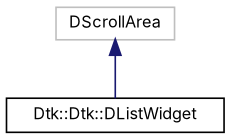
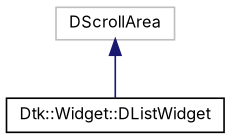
node "Dtk::Dtk::DListWidget": label "Dtk::Dtk::DListWidget" -> "Dtk::Widget::DListWidget"
